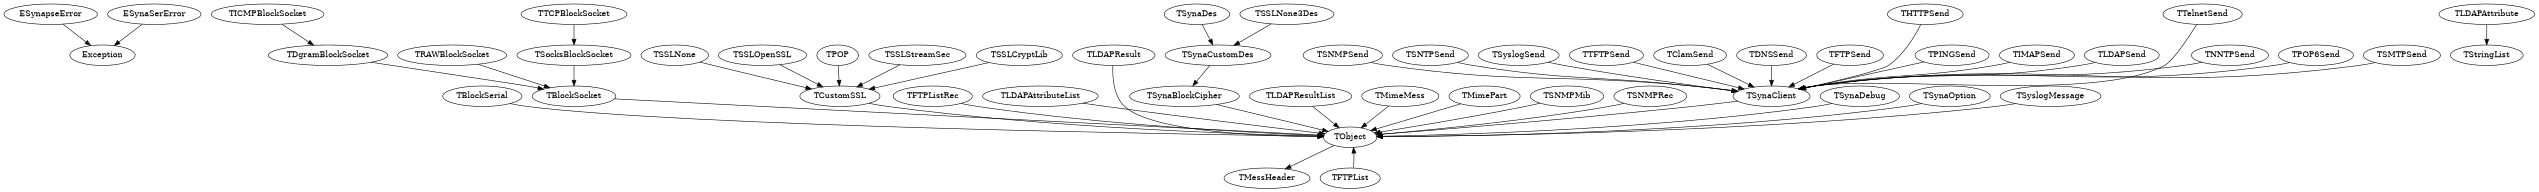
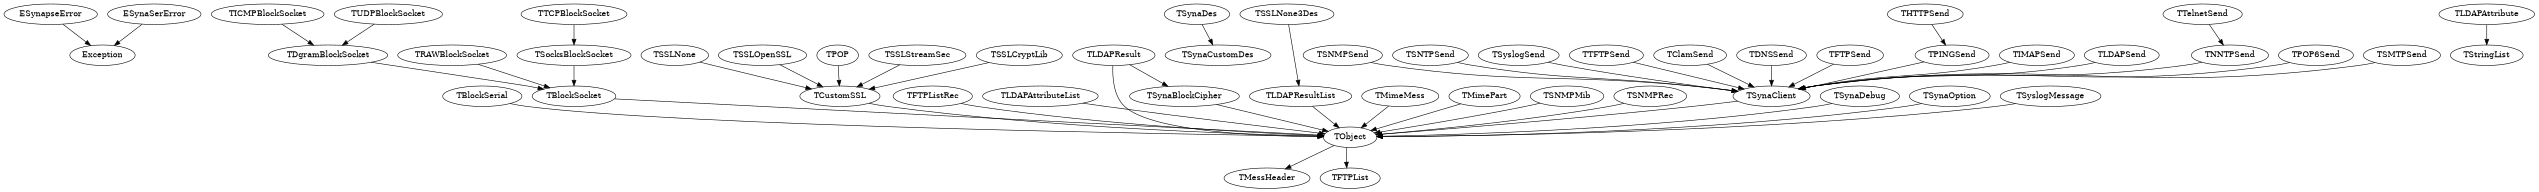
node "TUDPBlockSocket": added
edge "TSSLNone3Des" -> "TSynaCustomDes": now "TSSLNone3Des" -> "TLDAPResultList"
edge "THTTPSend" -> "TSynaClient": now "THTTPSend" -> "TPINGSend"
edge "TSynaCustomDes" -> "TSynaBlockCipher": now "TLDAPResult" -> "TSynaBlockCipher"
edge "TTelnetSend" -> "TSynaClient": now "TTelnetSend" -> "TNNTPSend"
edge "TFTPList" -> "TObject": reversed
